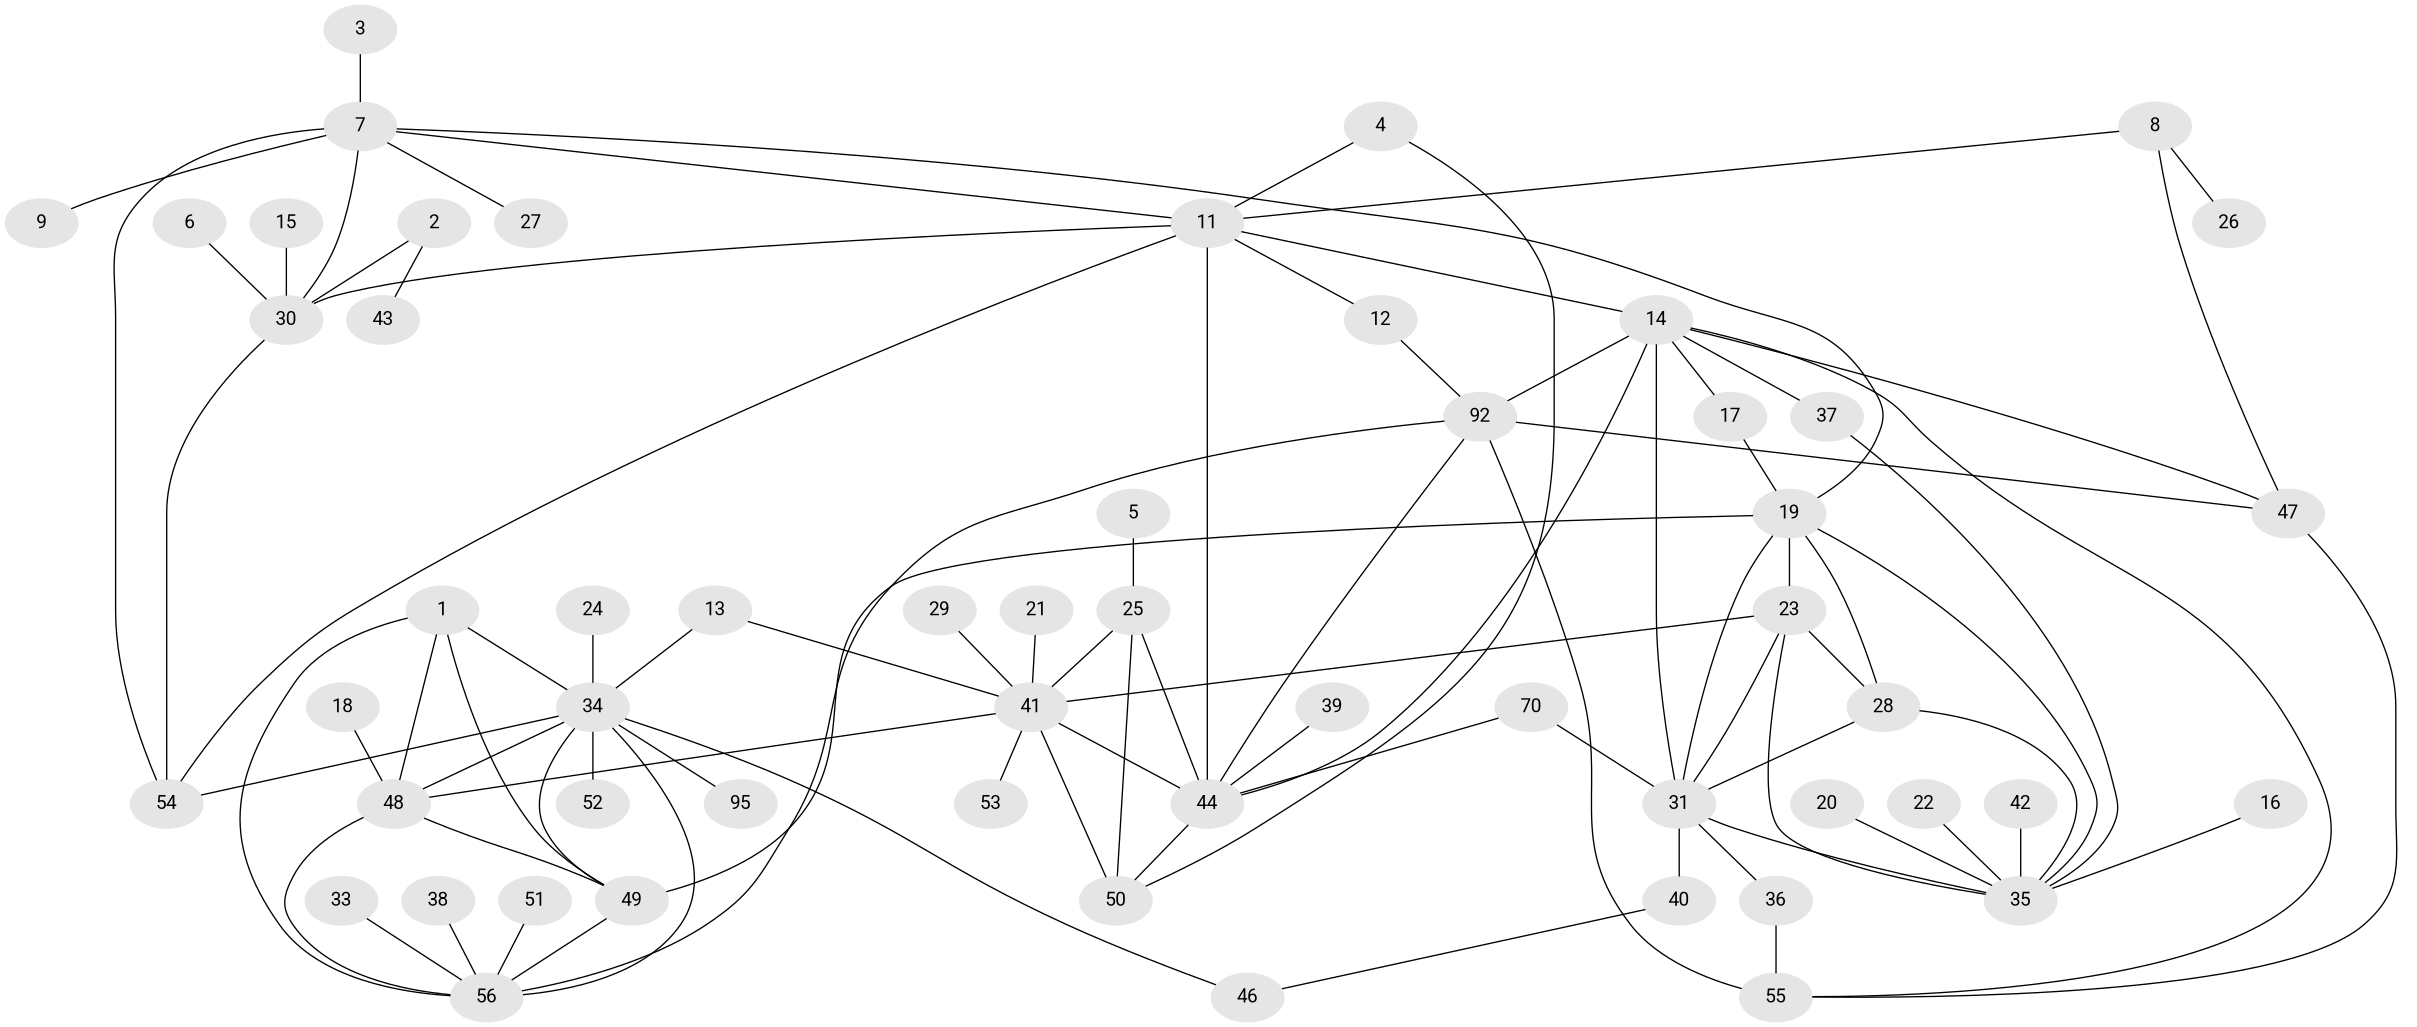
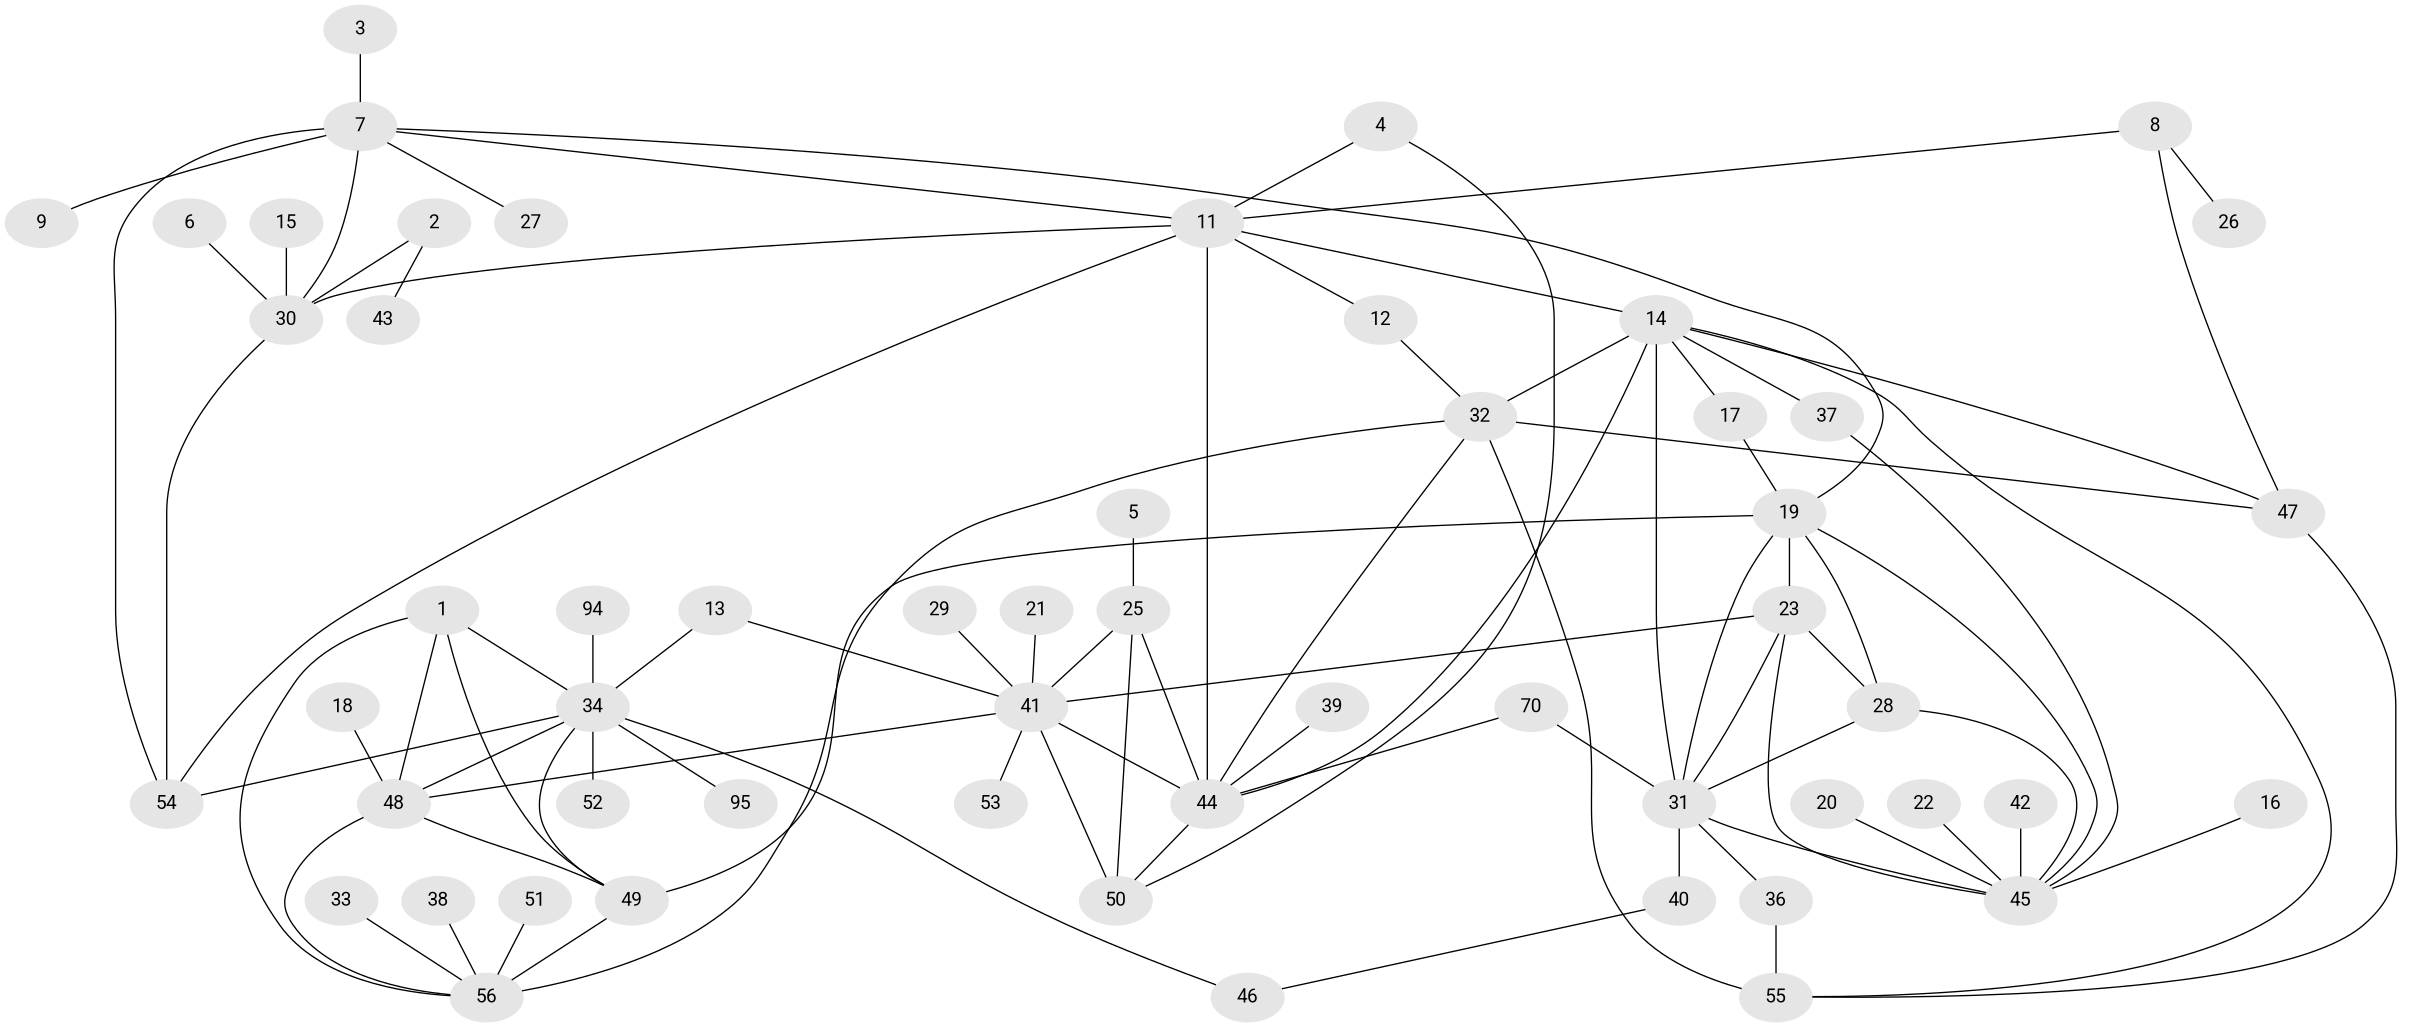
node "92": label "92" -> "32"
node "24": label "24" -> "94"
node "35": label "35" -> "45"
edge "34" -- "56": removed
